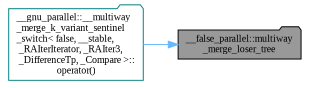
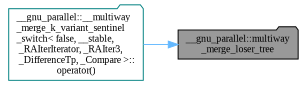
node "__false_parallel::multiway _merge_loser_tree": label "__false_parallel::multiway _merge_loser_tree" -> "__gnu_parallel::multiway _merge_loser_tree"
